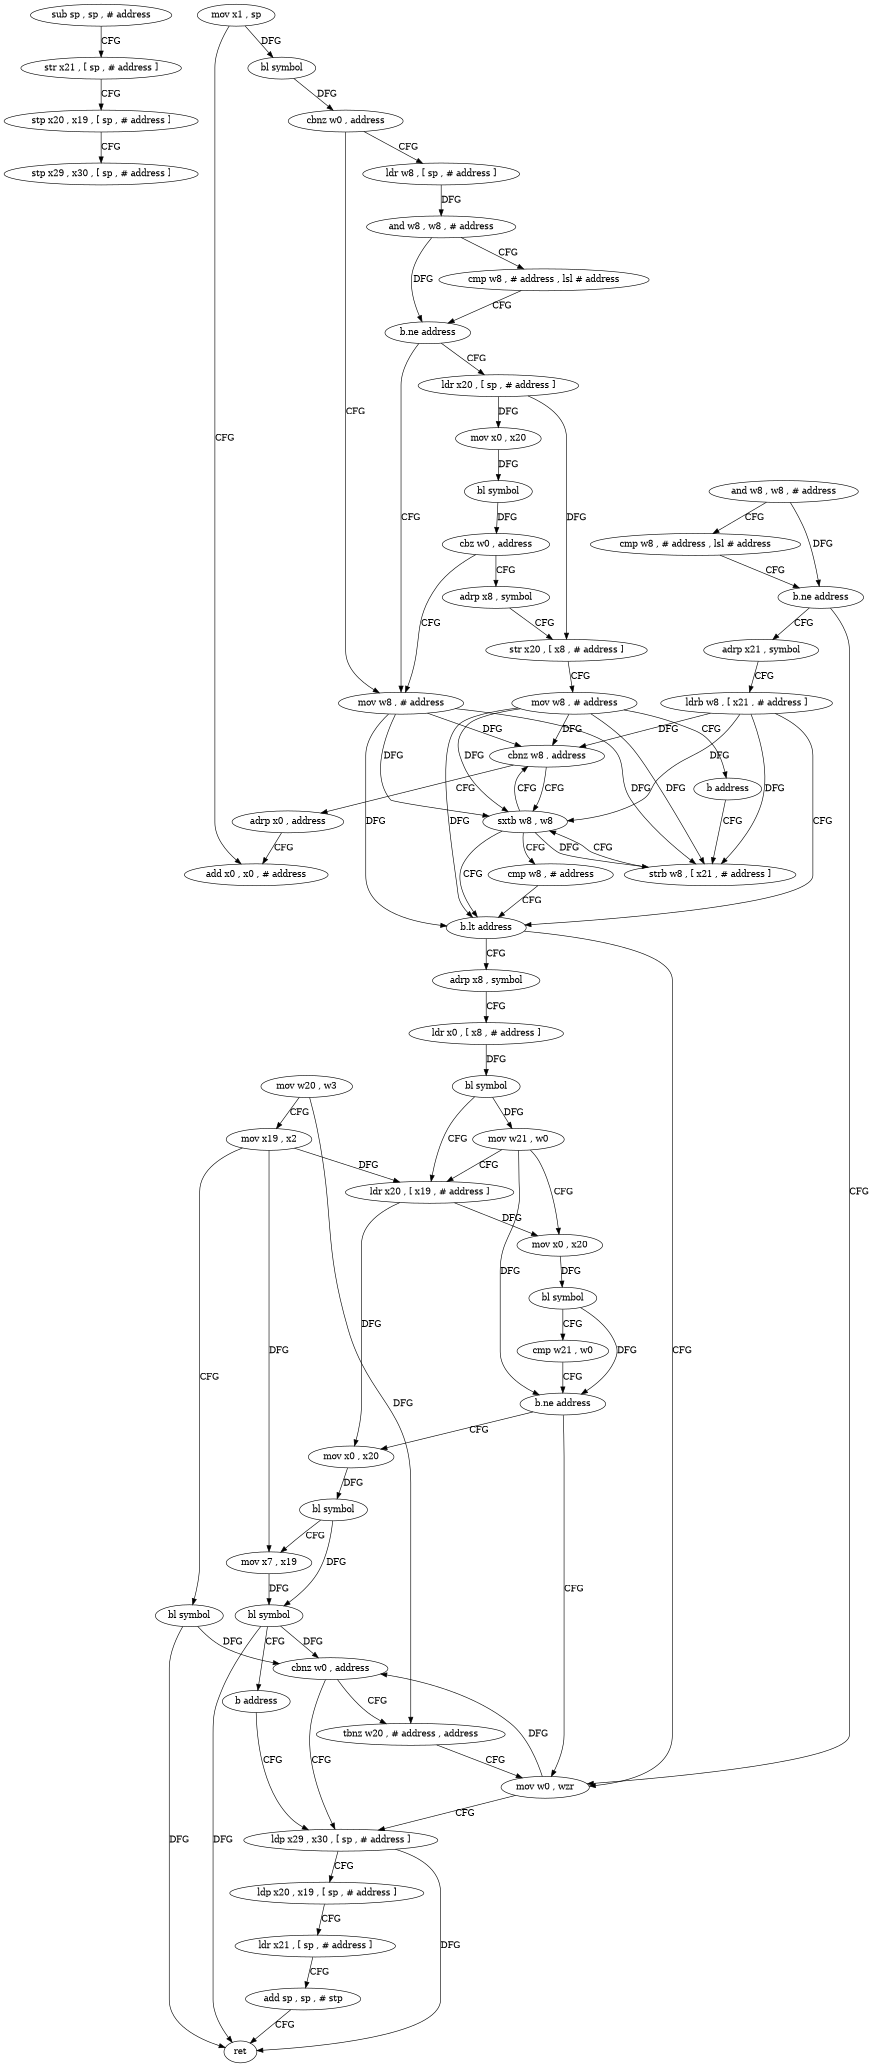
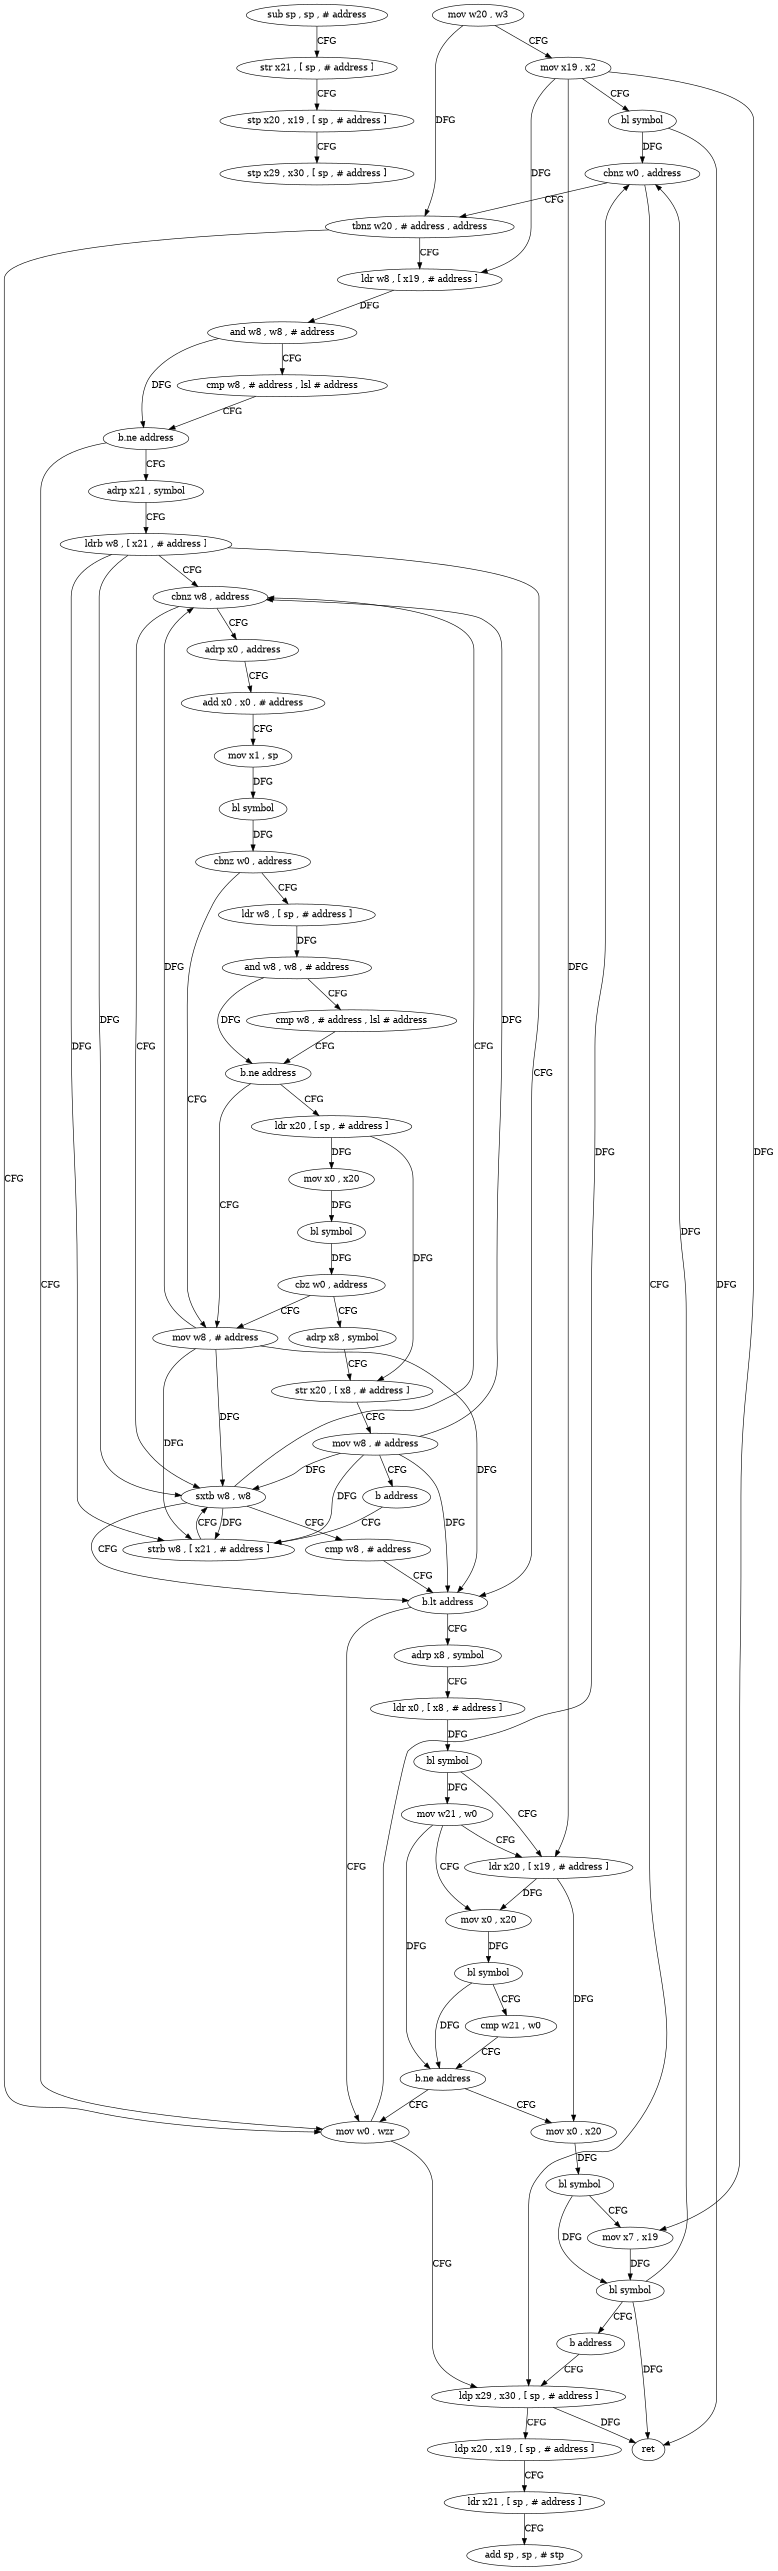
node "ldr w8 , [ x19 , # address ]": added
edge "mov x1 , sp" -> "add x0 , x0 , # address": reversed
edge "ldrb w8 , [ x21 , # address ]" -> "cbnz w8 , address": label "DFG" -> "CFG"
edge "add sp , sp , # stp" -> "ret": removed, label "CFG"
